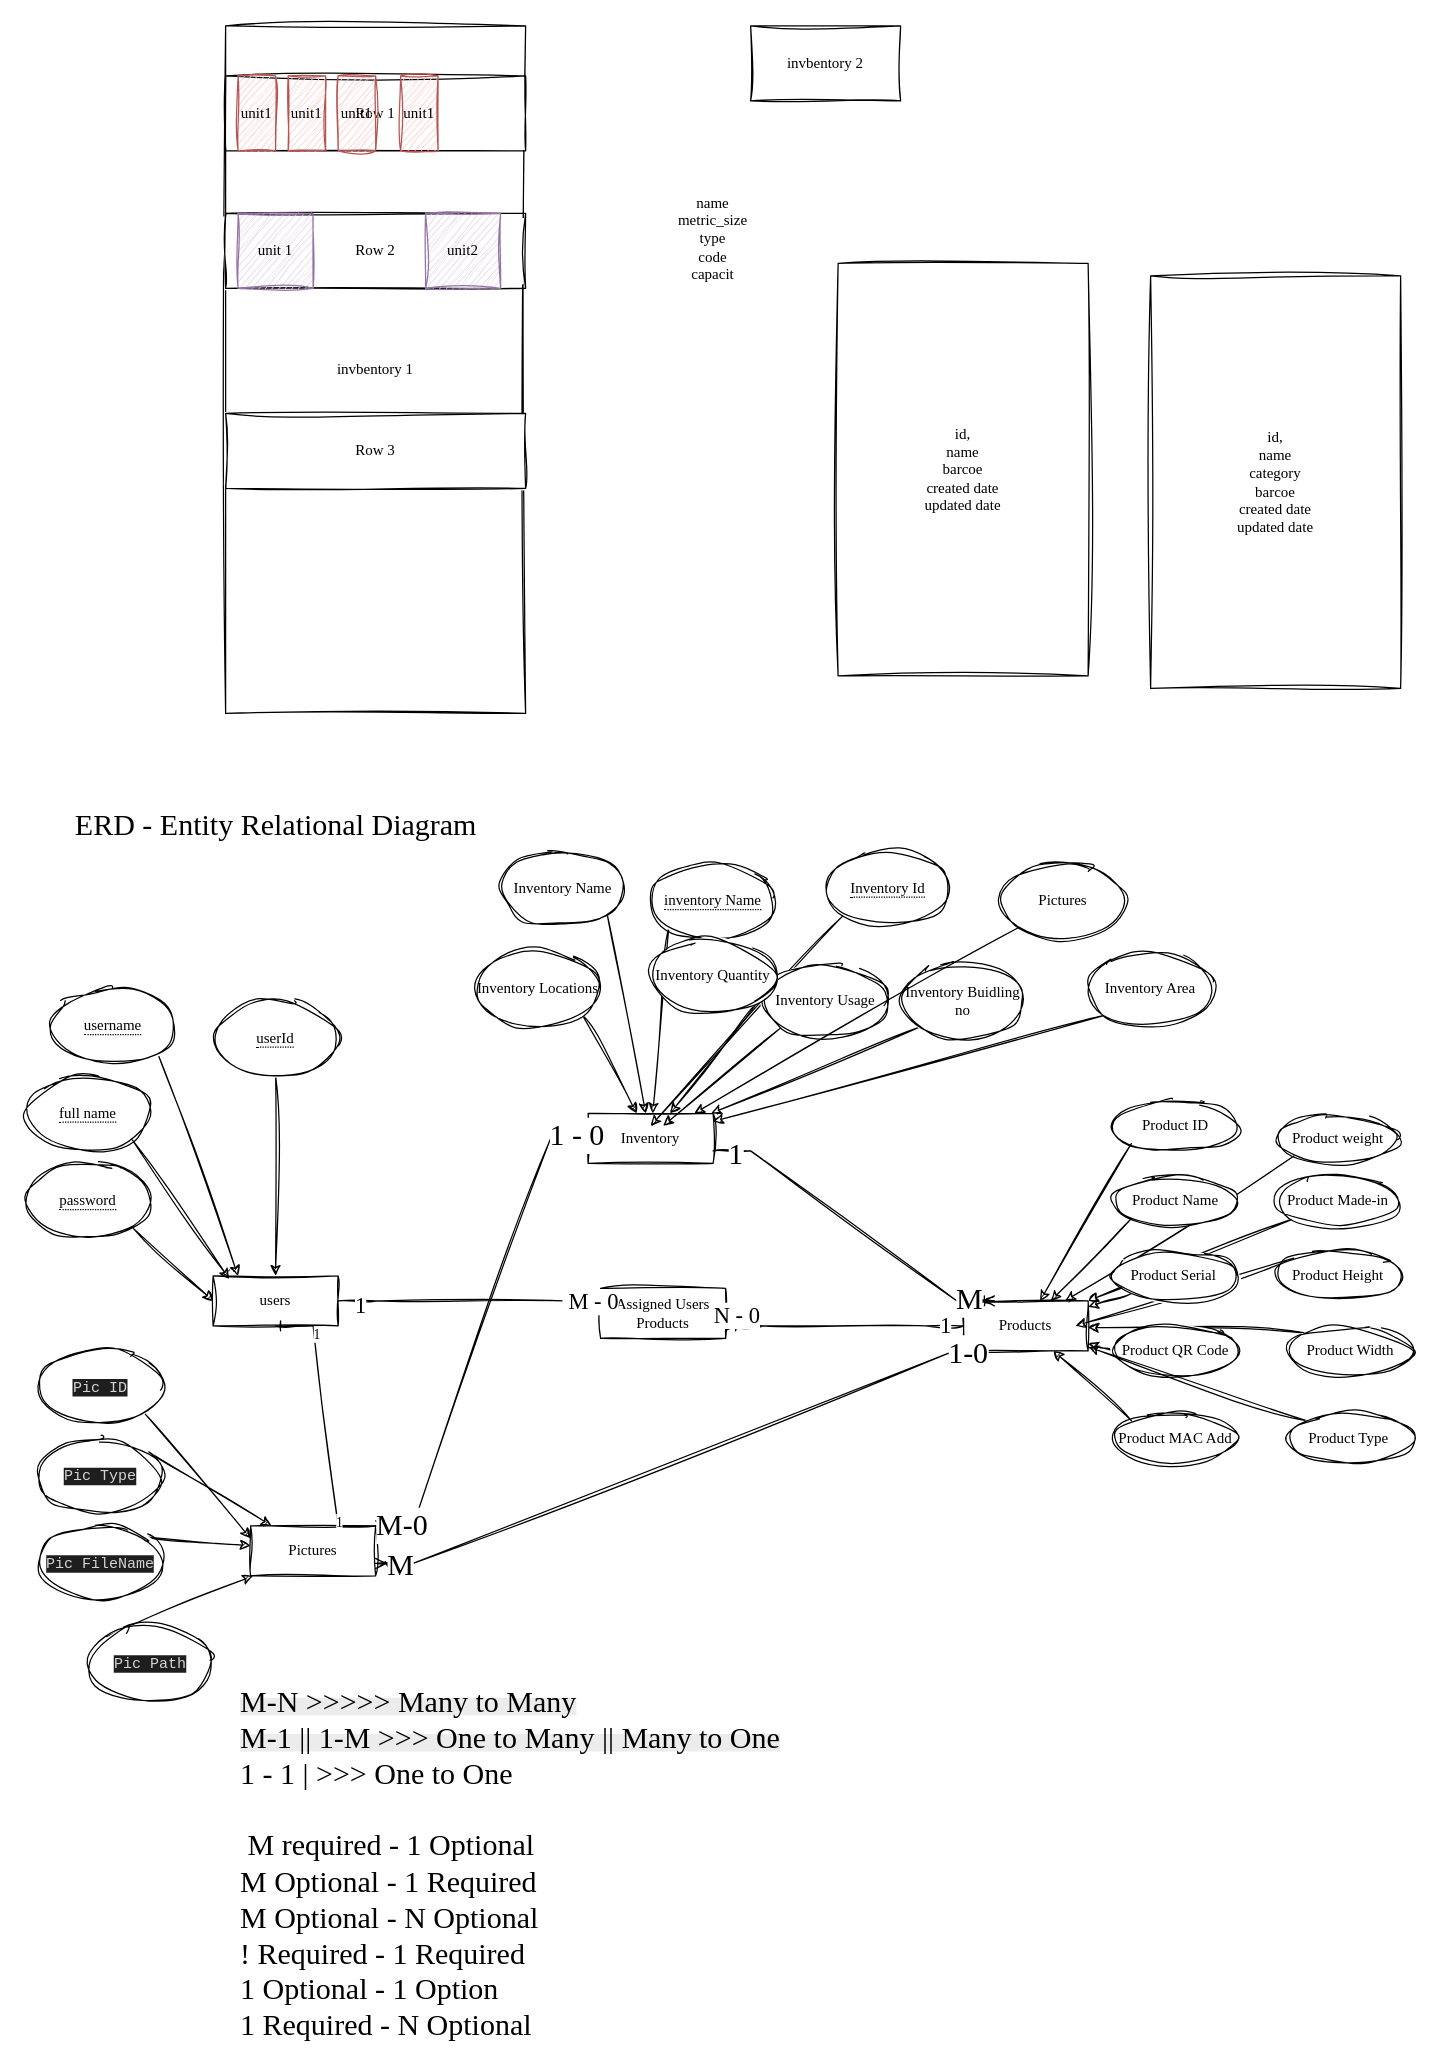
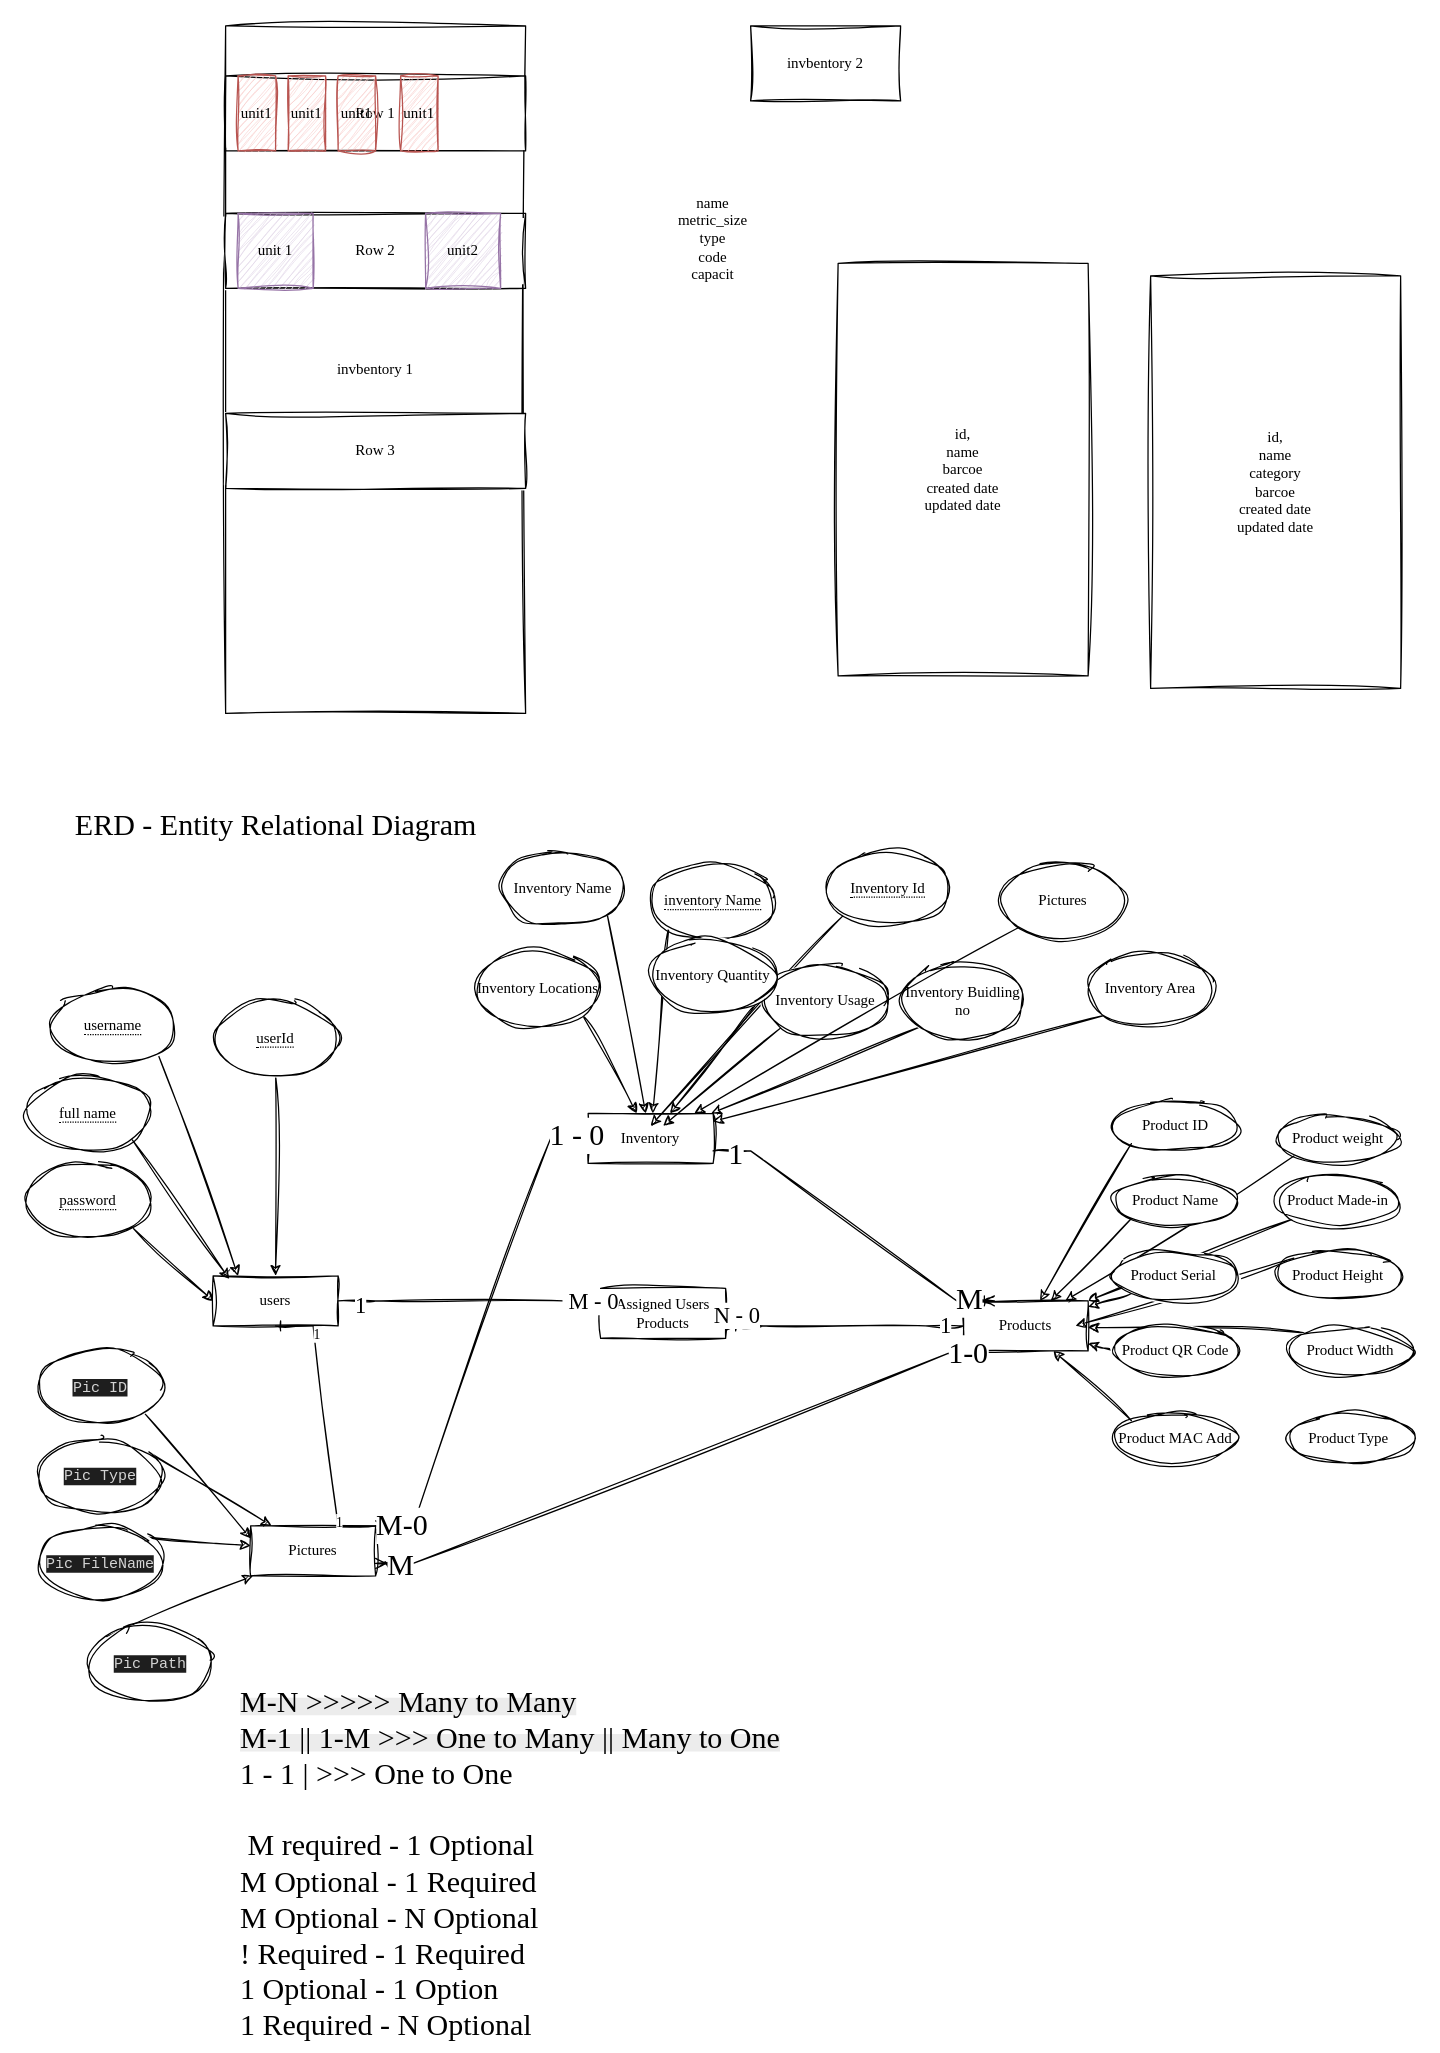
edge "Product Type" -> "Products": removed
